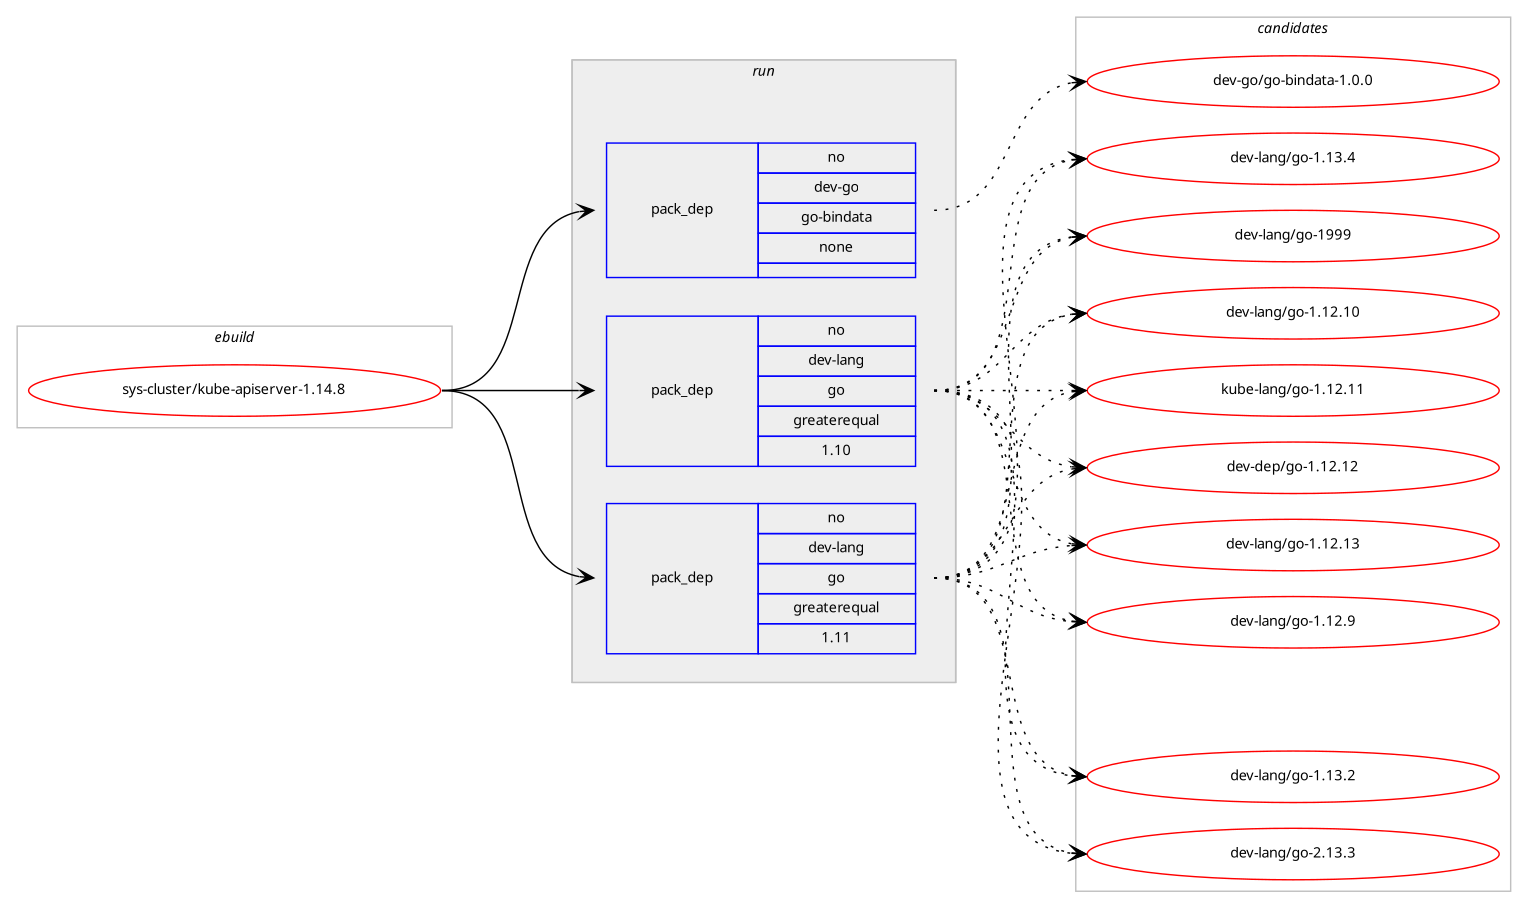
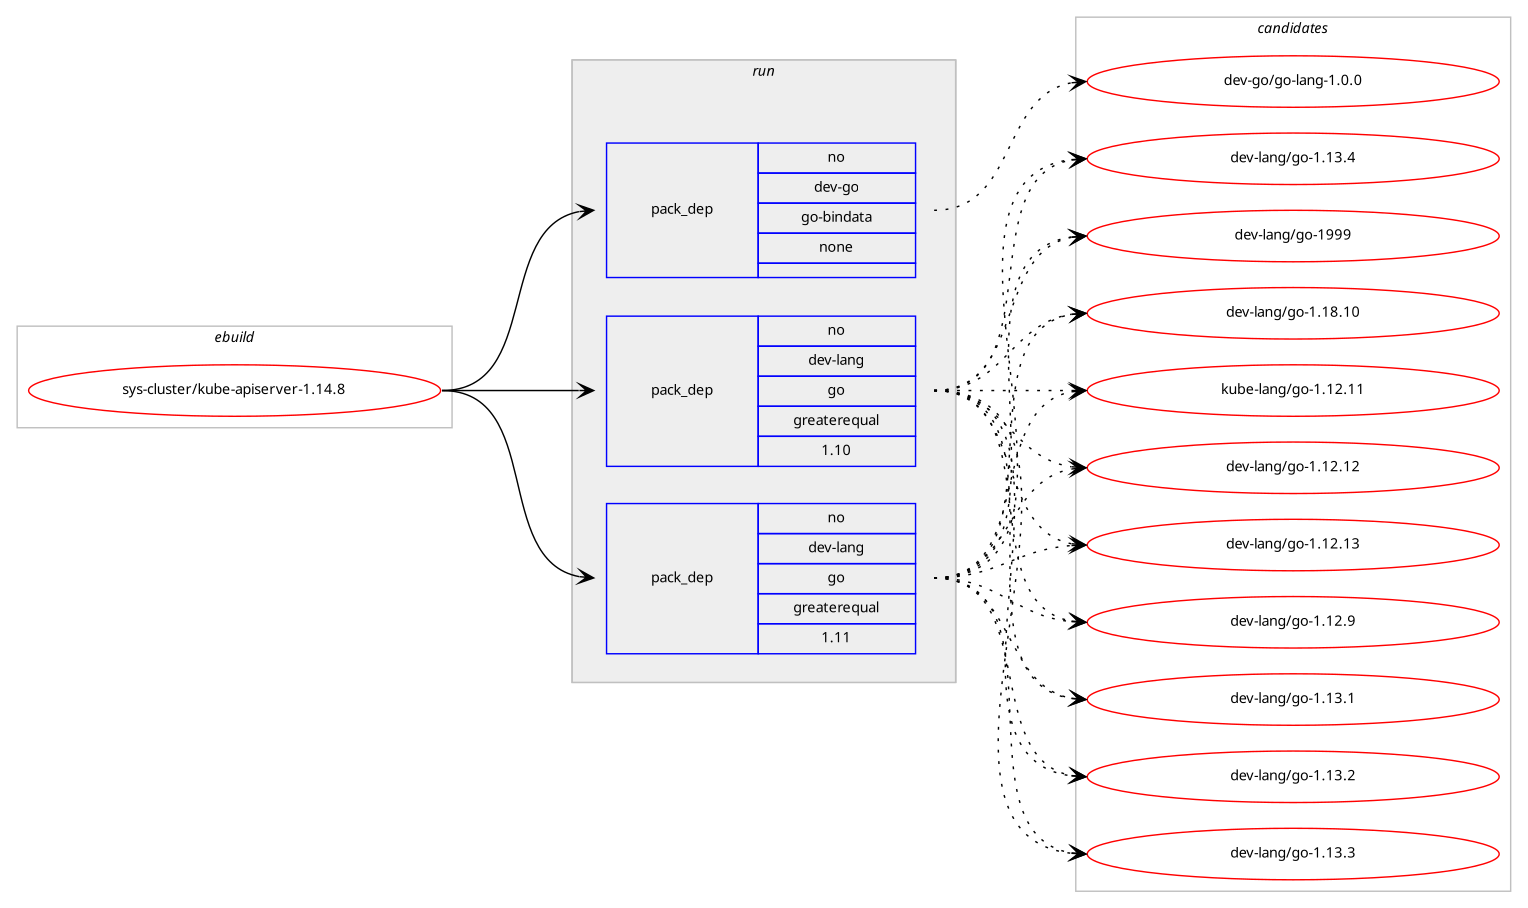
node "dev-go/go-bindata-1.0.0": label "dev-go/go-bindata-1.0.0" -> "dev-go/go-lang-1.0.0"
node "dev-lang/go-1.12.10": label "dev-lang/go-1.12.10" -> "dev-lang/go-1.18.10"
node "dev-dep/go-1.12.12": label "dev-dep/go-1.12.12" -> "dev-lang/go-1.12.12"
node "dev-lang/go-1.13.1": added
node "dev-lang/go-2.13.3": label "dev-lang/go-2.13.3" -> "dev-lang/go-1.13.3"
